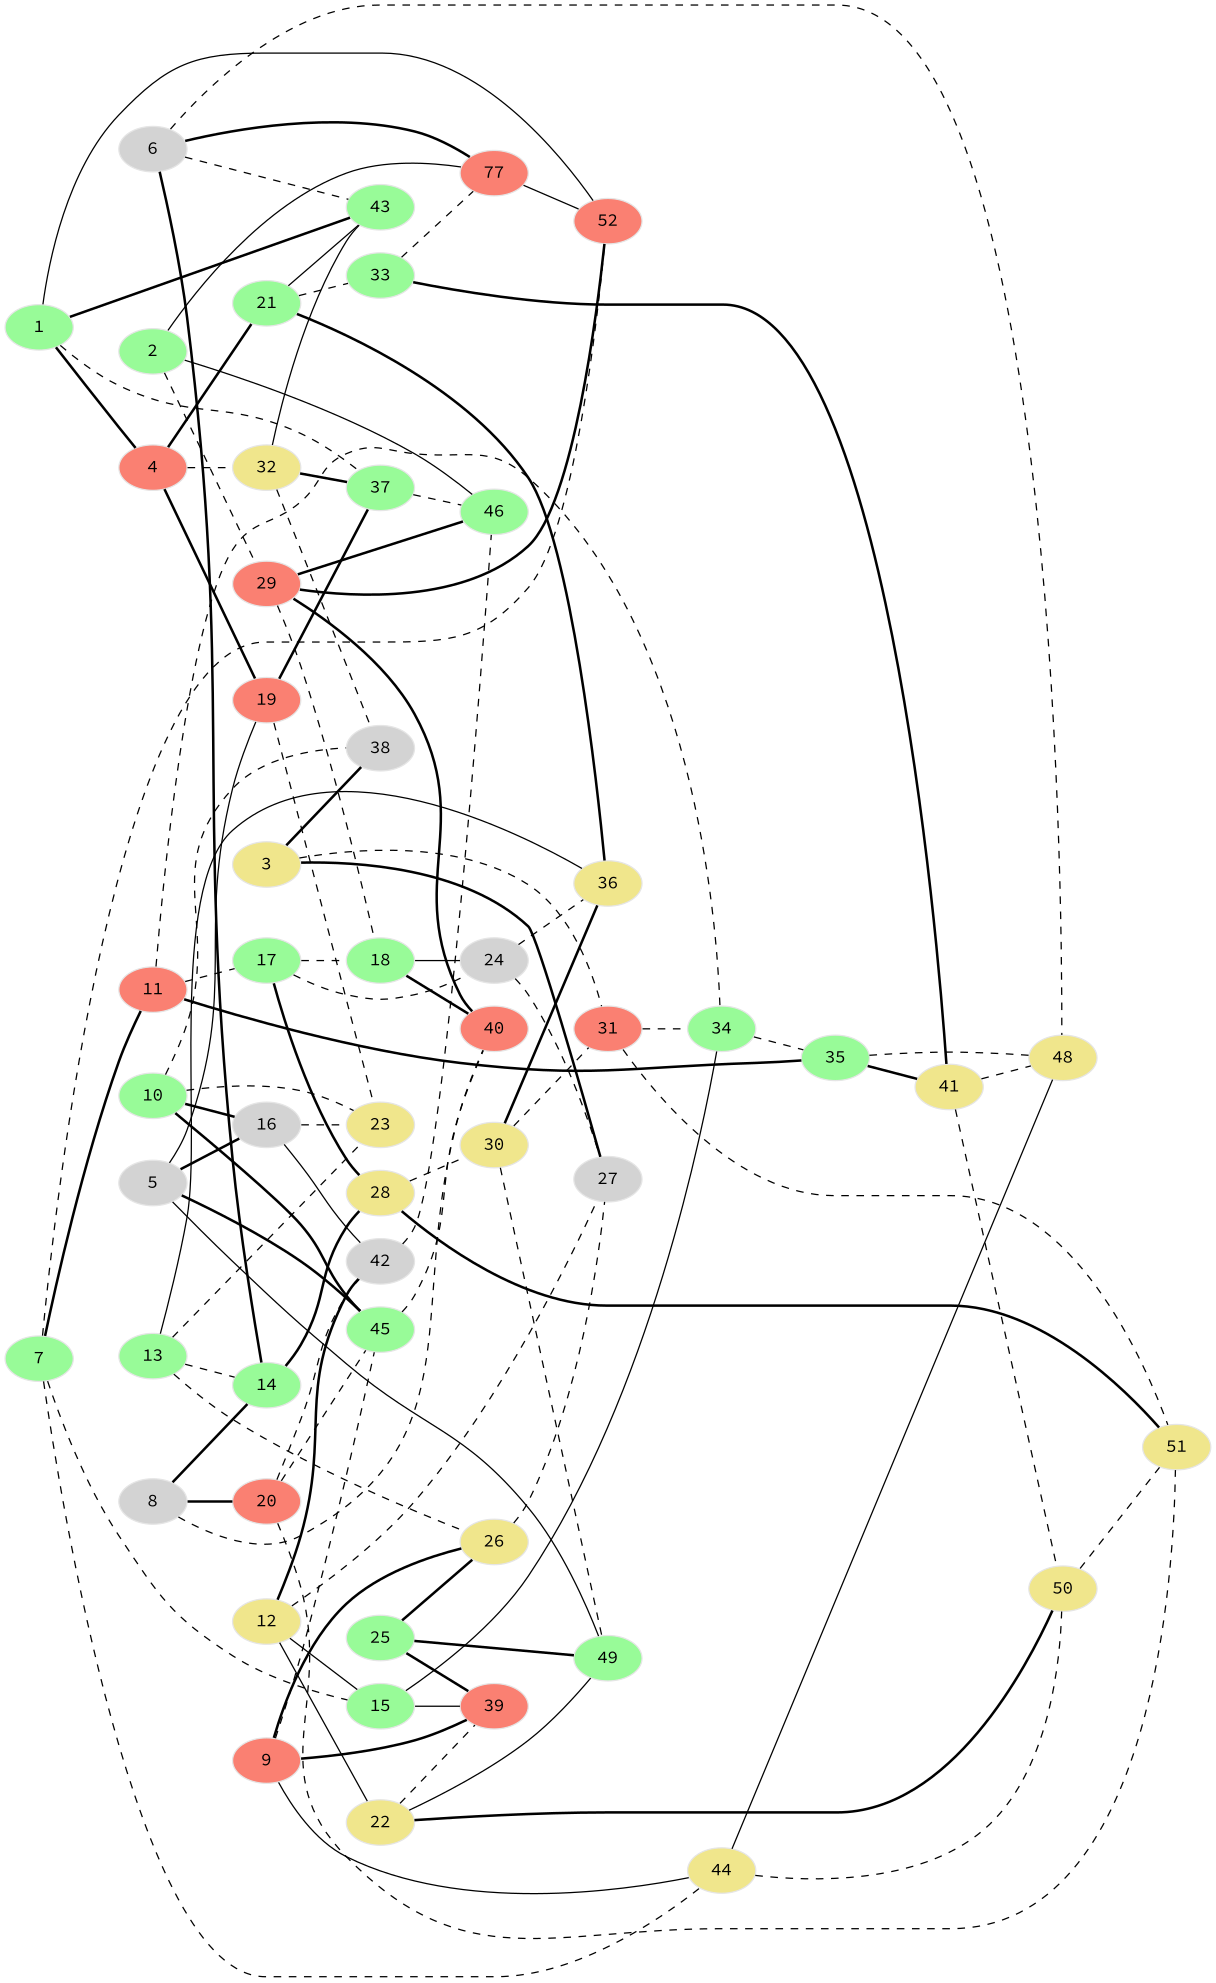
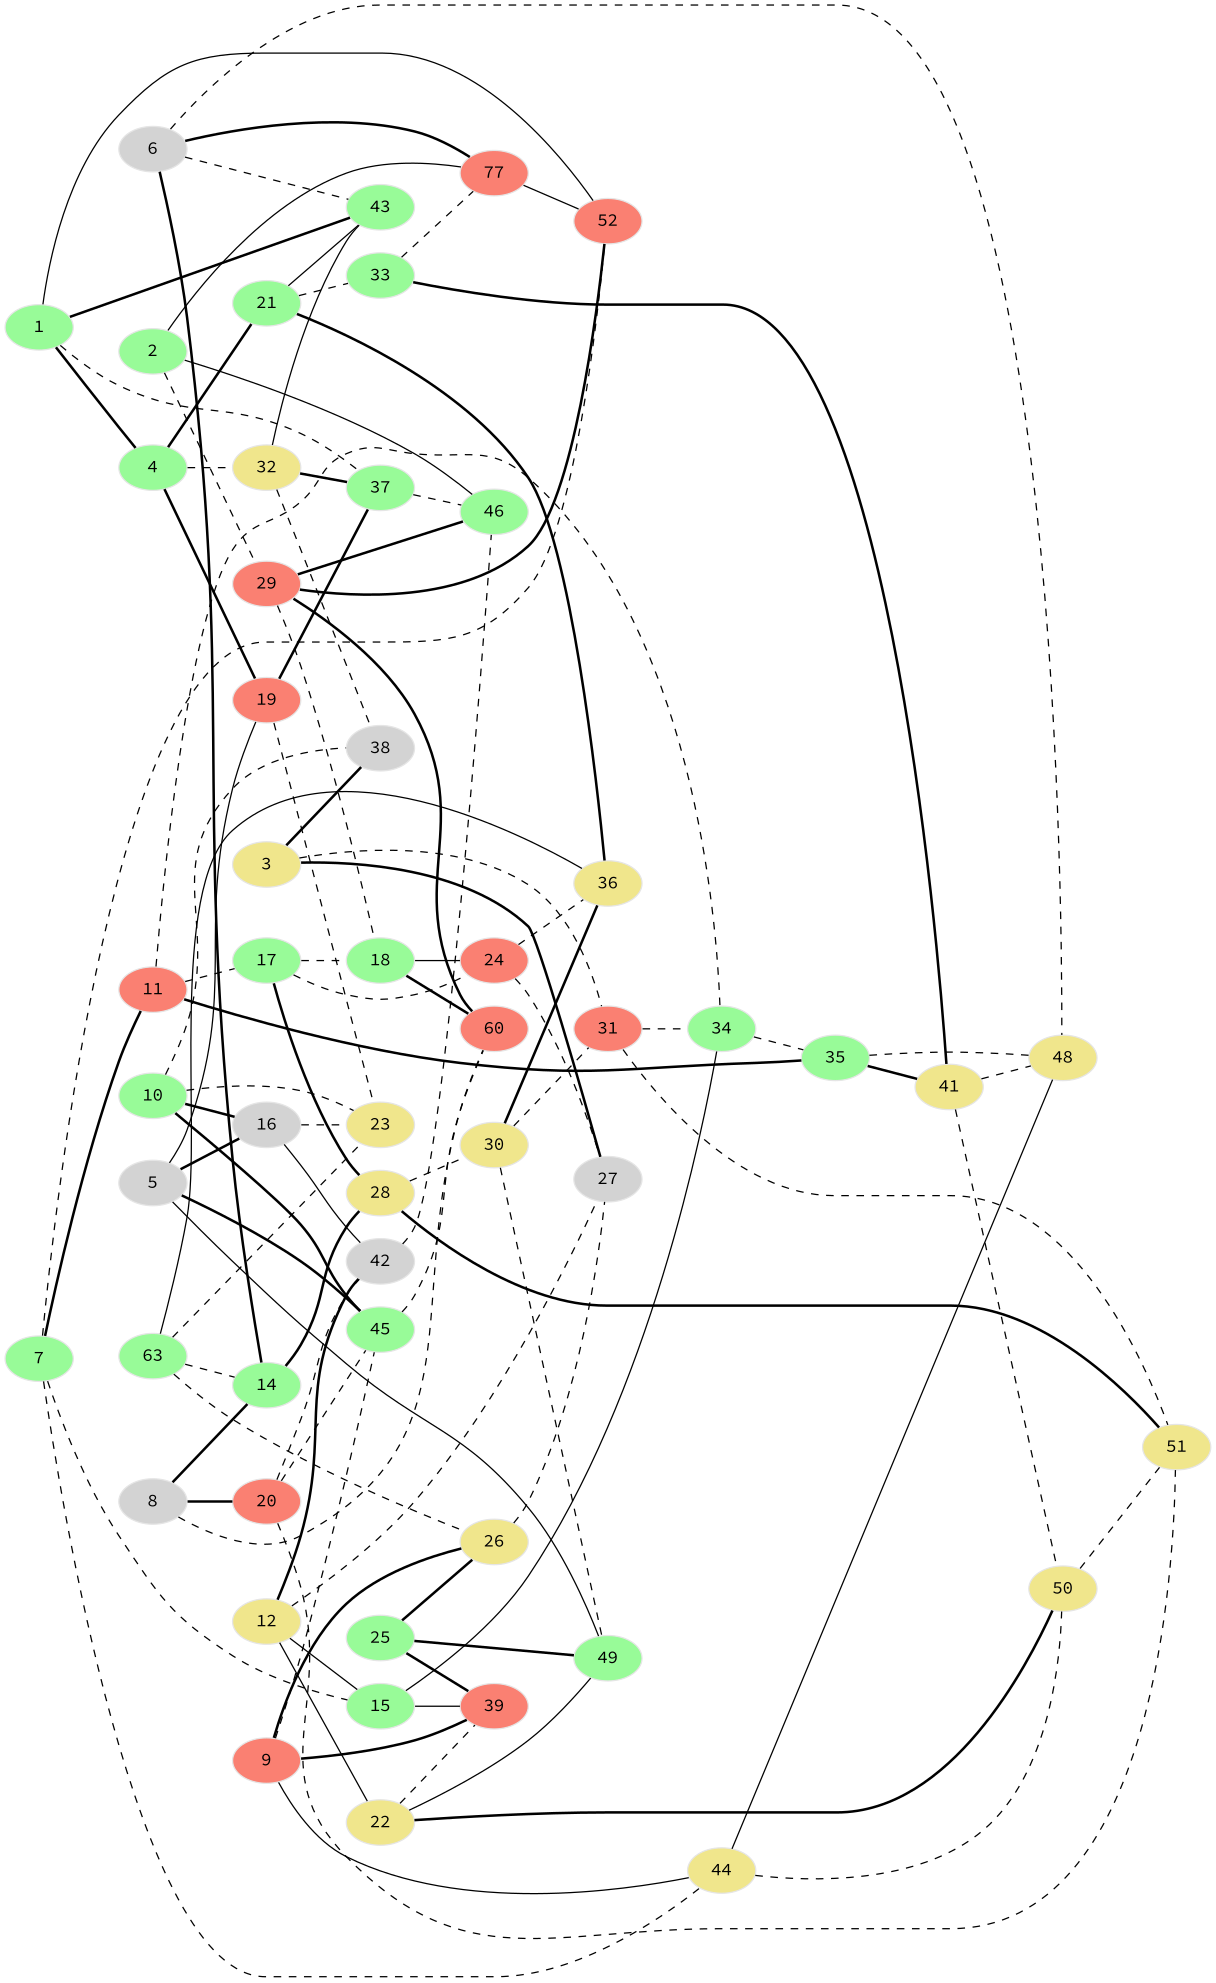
node "4": fillcolor salmon -> palegreen
node "24": fillcolor lightgrey -> salmon
node "40": label "40" -> "60"
node "13": label "13" -> "63"
